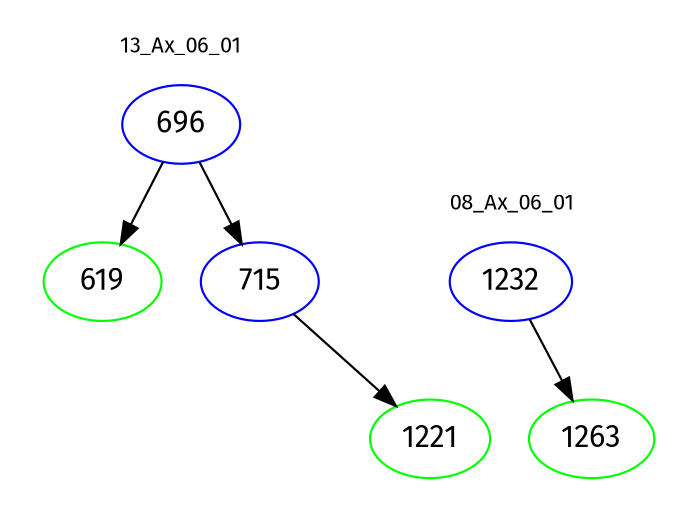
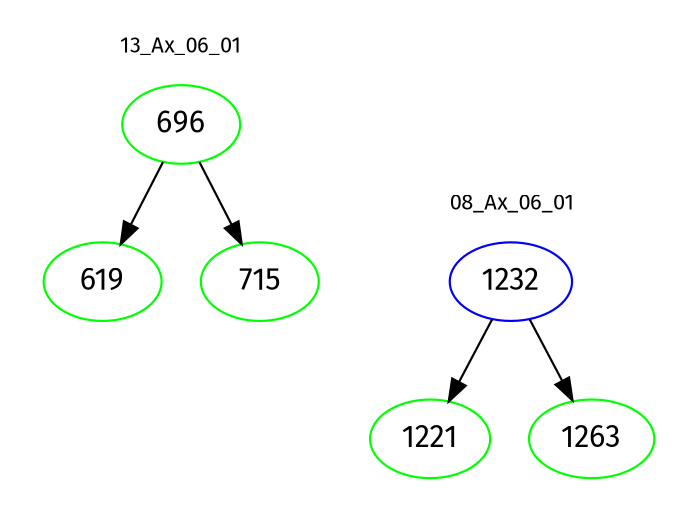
node "696": color blue -> green
node "715": color blue -> green
edge "715" -> "1221": now "1232" -> "1221"
